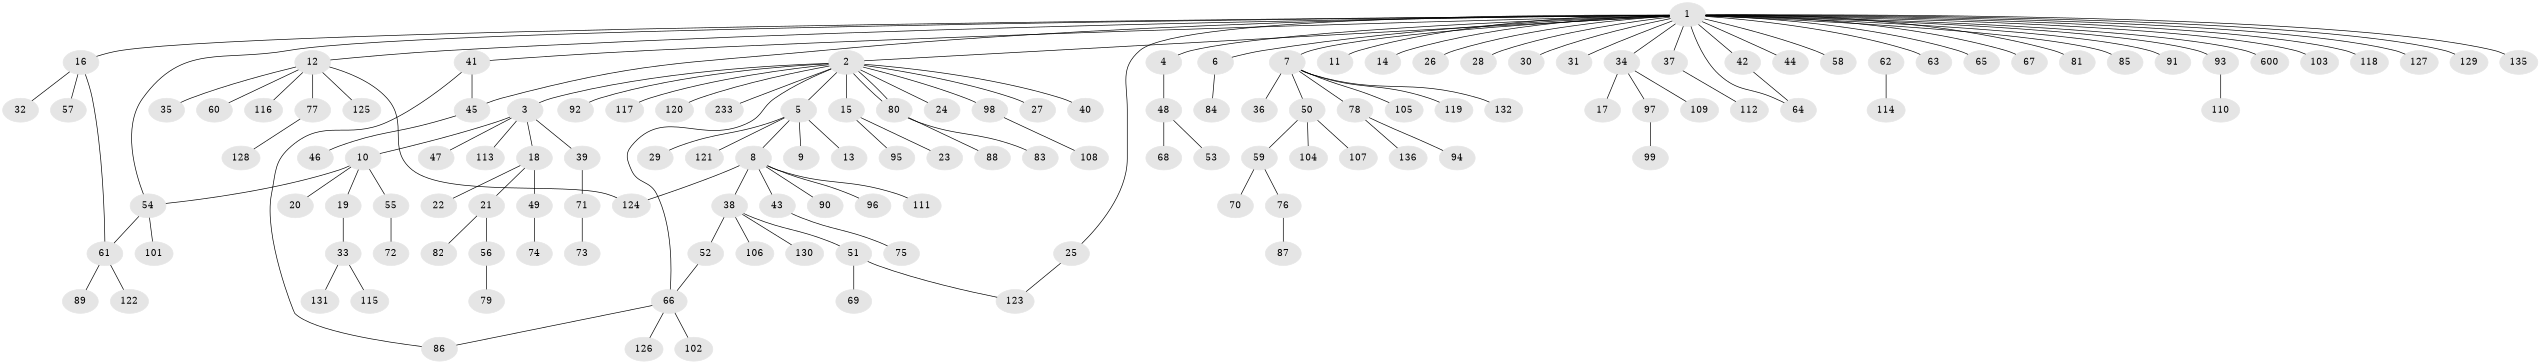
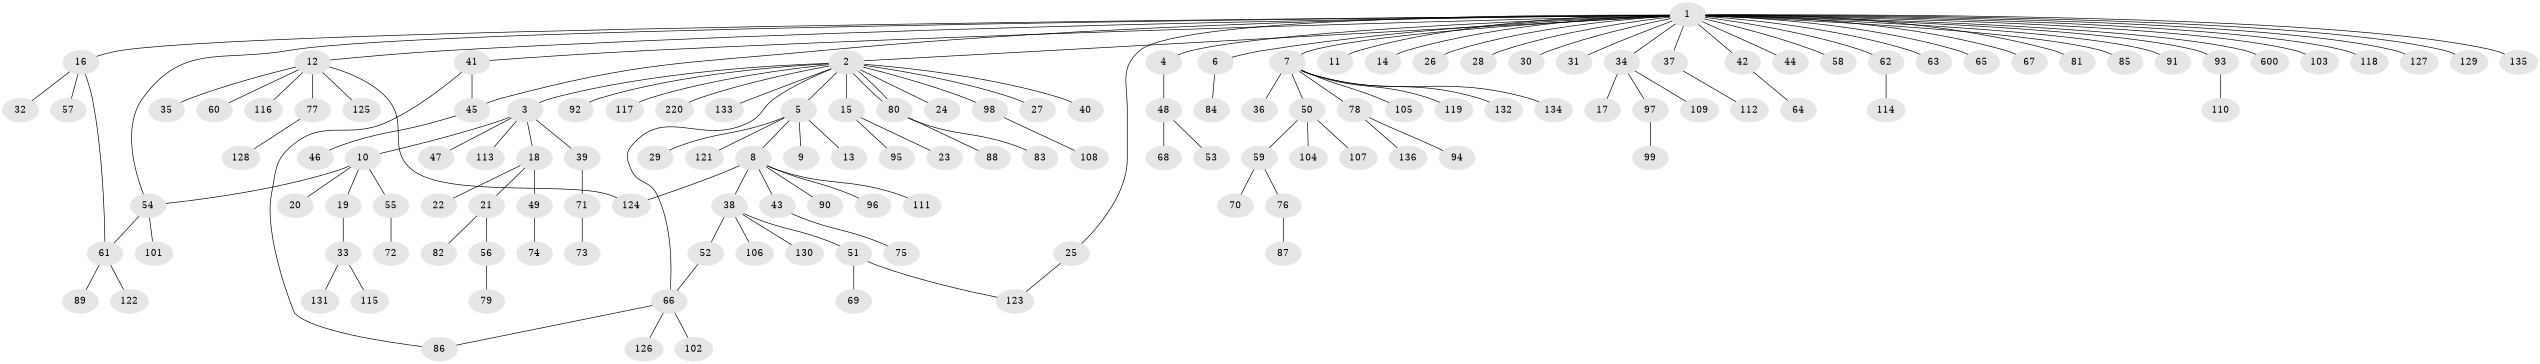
edge "1" -- "64": now "1" -- "62"
node "120": label "120" -> "220"
node "233": label "233" -> "133"
node "134": added
